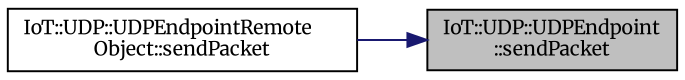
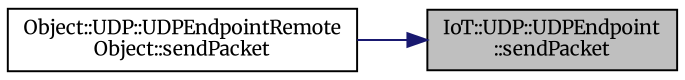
node "IoT::UDP::UDPEndpointRemote Object::sendPacket": label "IoT::UDP::UDPEndpointRemote Object::sendPacket" -> "Object::UDP::UDPEndpointRemote Object::sendPacket"
